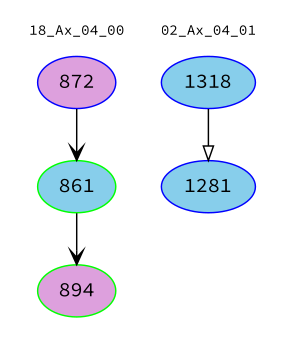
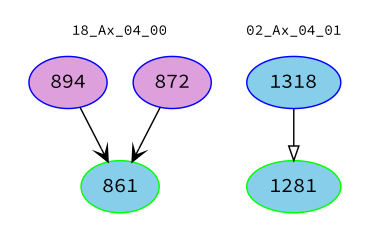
node "1281": color blue -> green
edge "861" -> "894": reversed
node "894": color green -> blue
